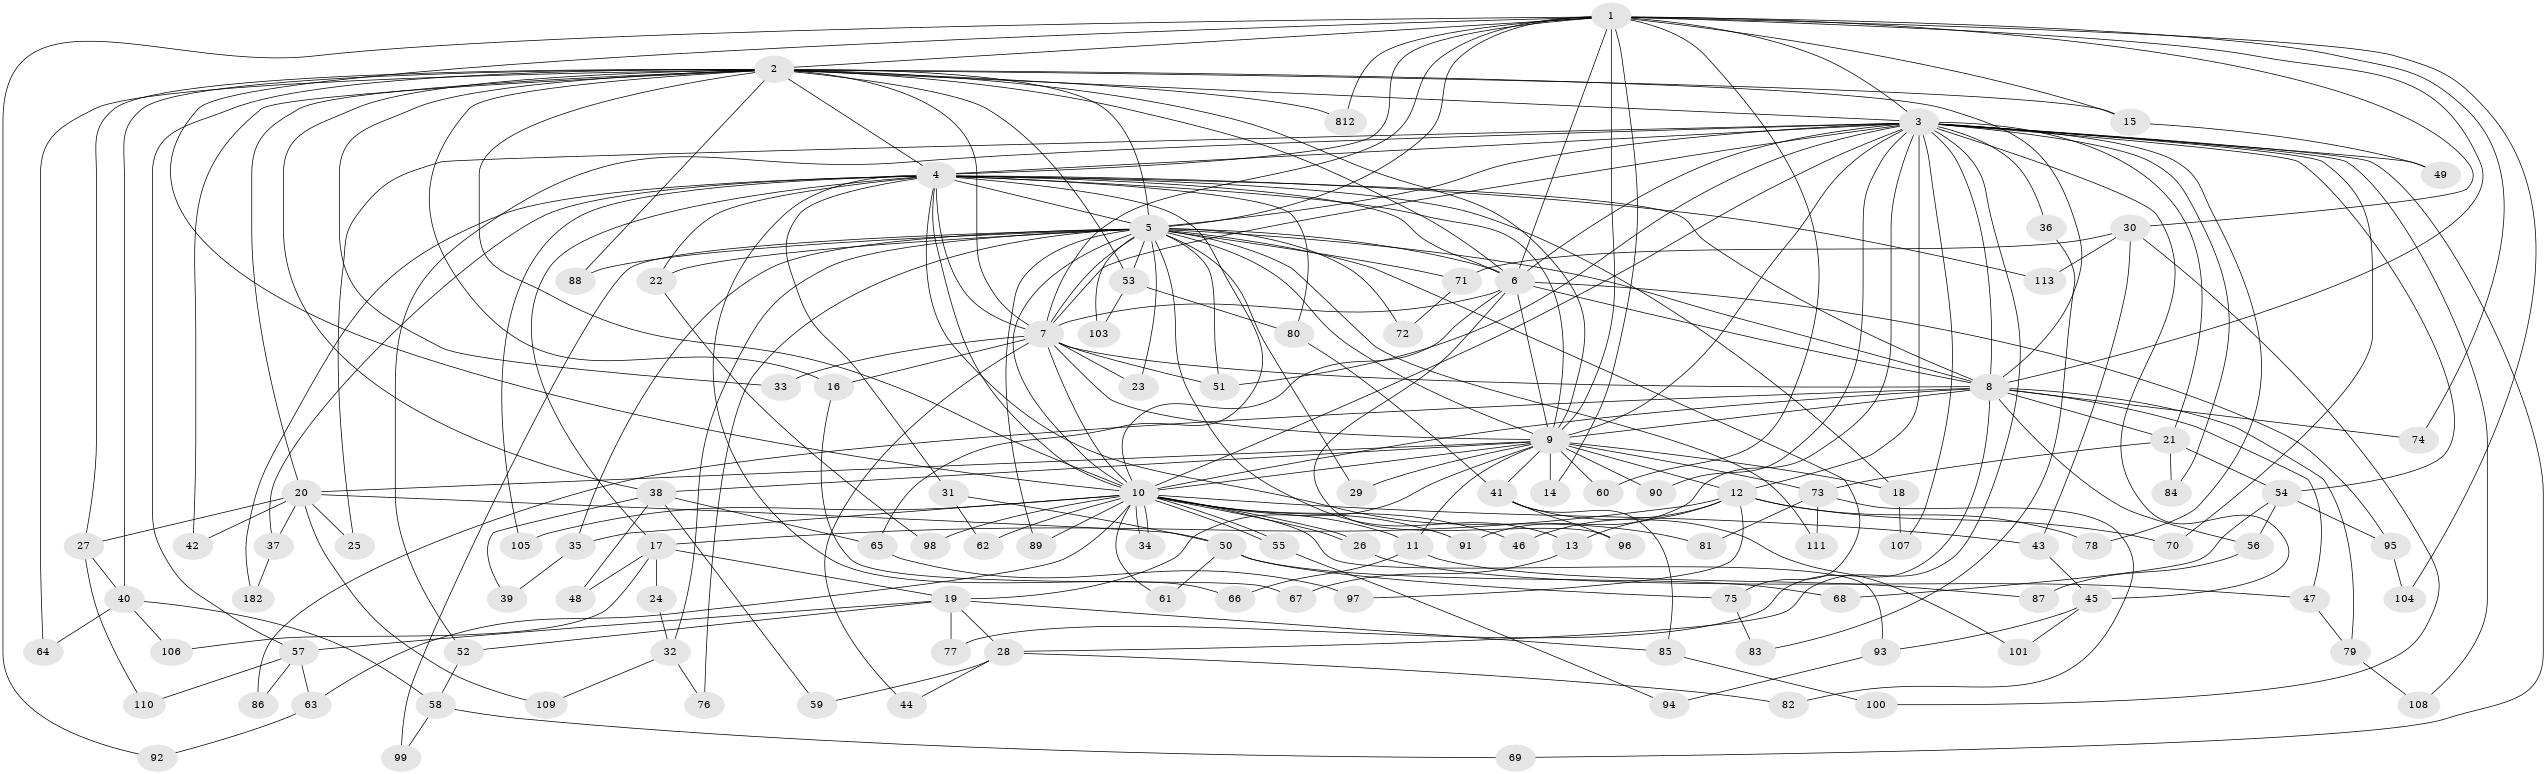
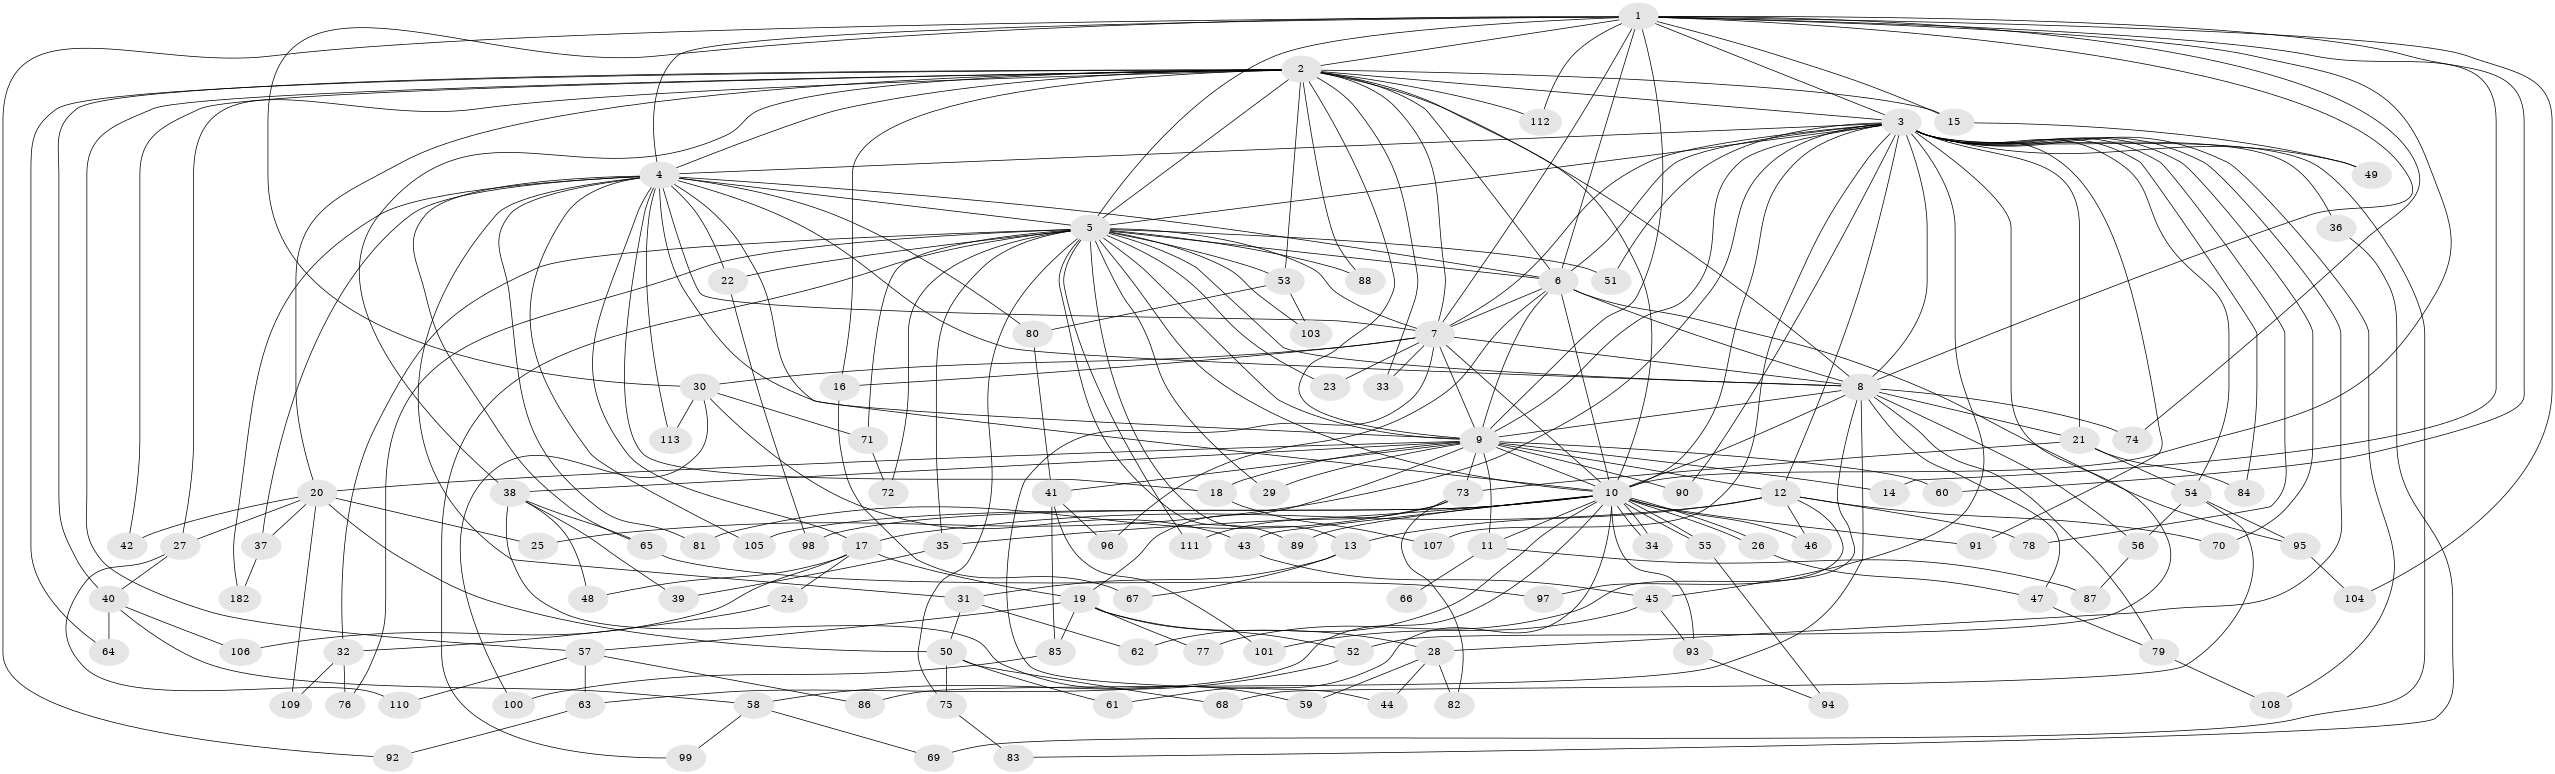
node "812": label "812" -> "112"
edge "7" -- "51": now "7" -- "30"
edge "4" -- "66": removed
edge "13" -- "31": added
